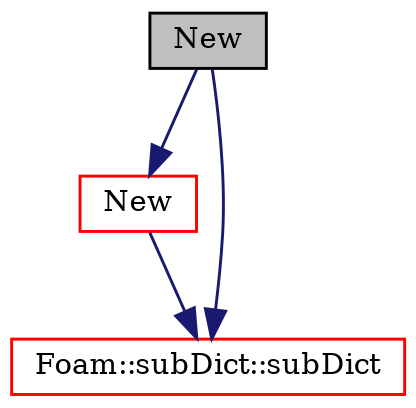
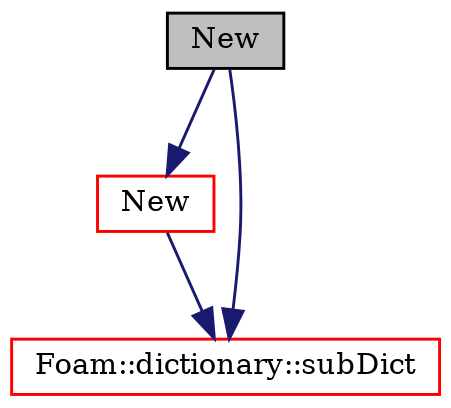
node "Foam::subDict::subDict": label "Foam::subDict::subDict" -> "Foam::dictionary::subDict"
